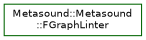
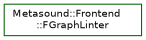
node "Metasound::Metasound ::FGraphLinter": label "Metasound::Metasound ::FGraphLinter" -> "Metasound::Frontend ::FGraphLinter"
